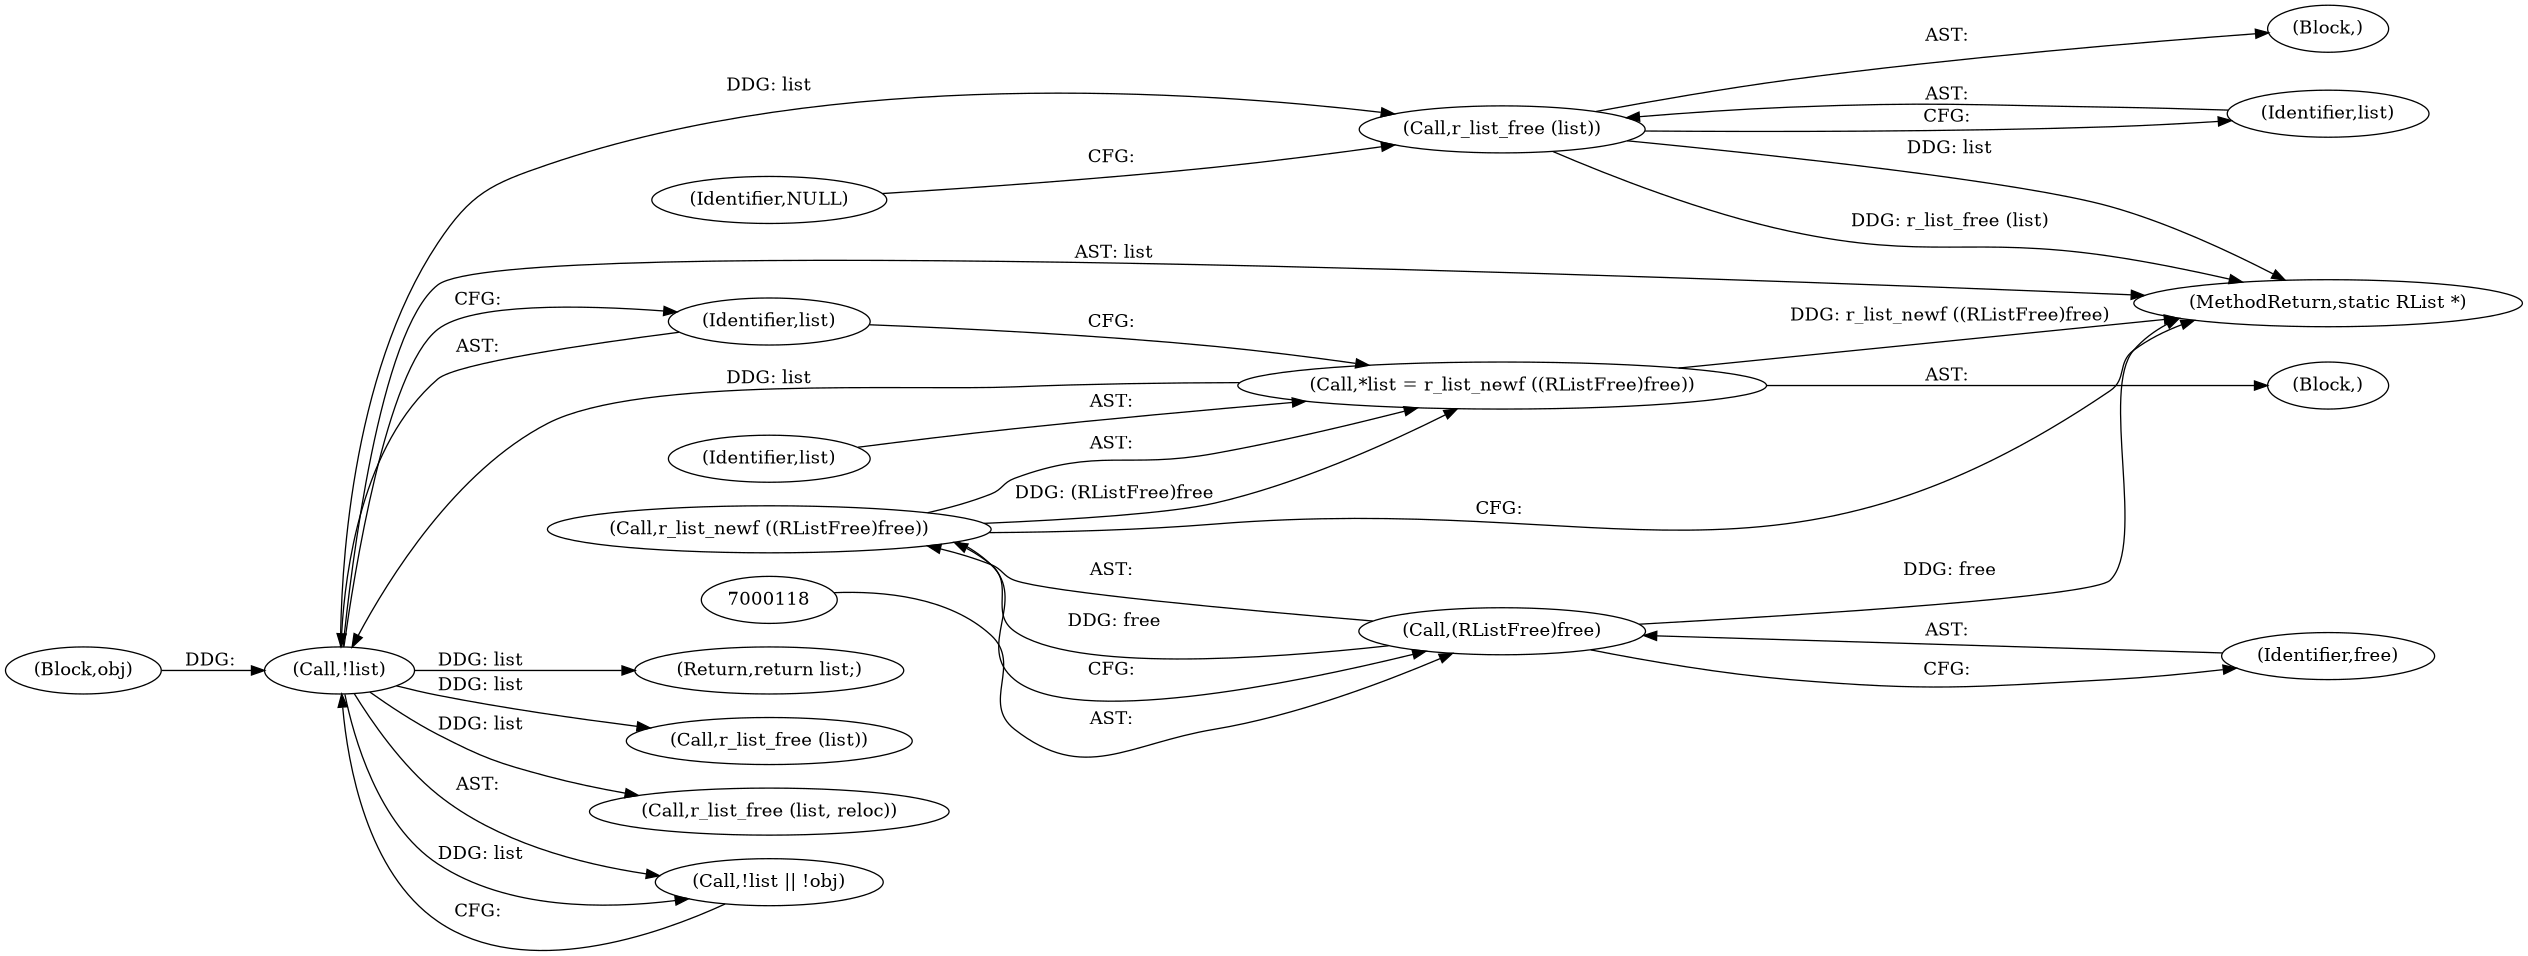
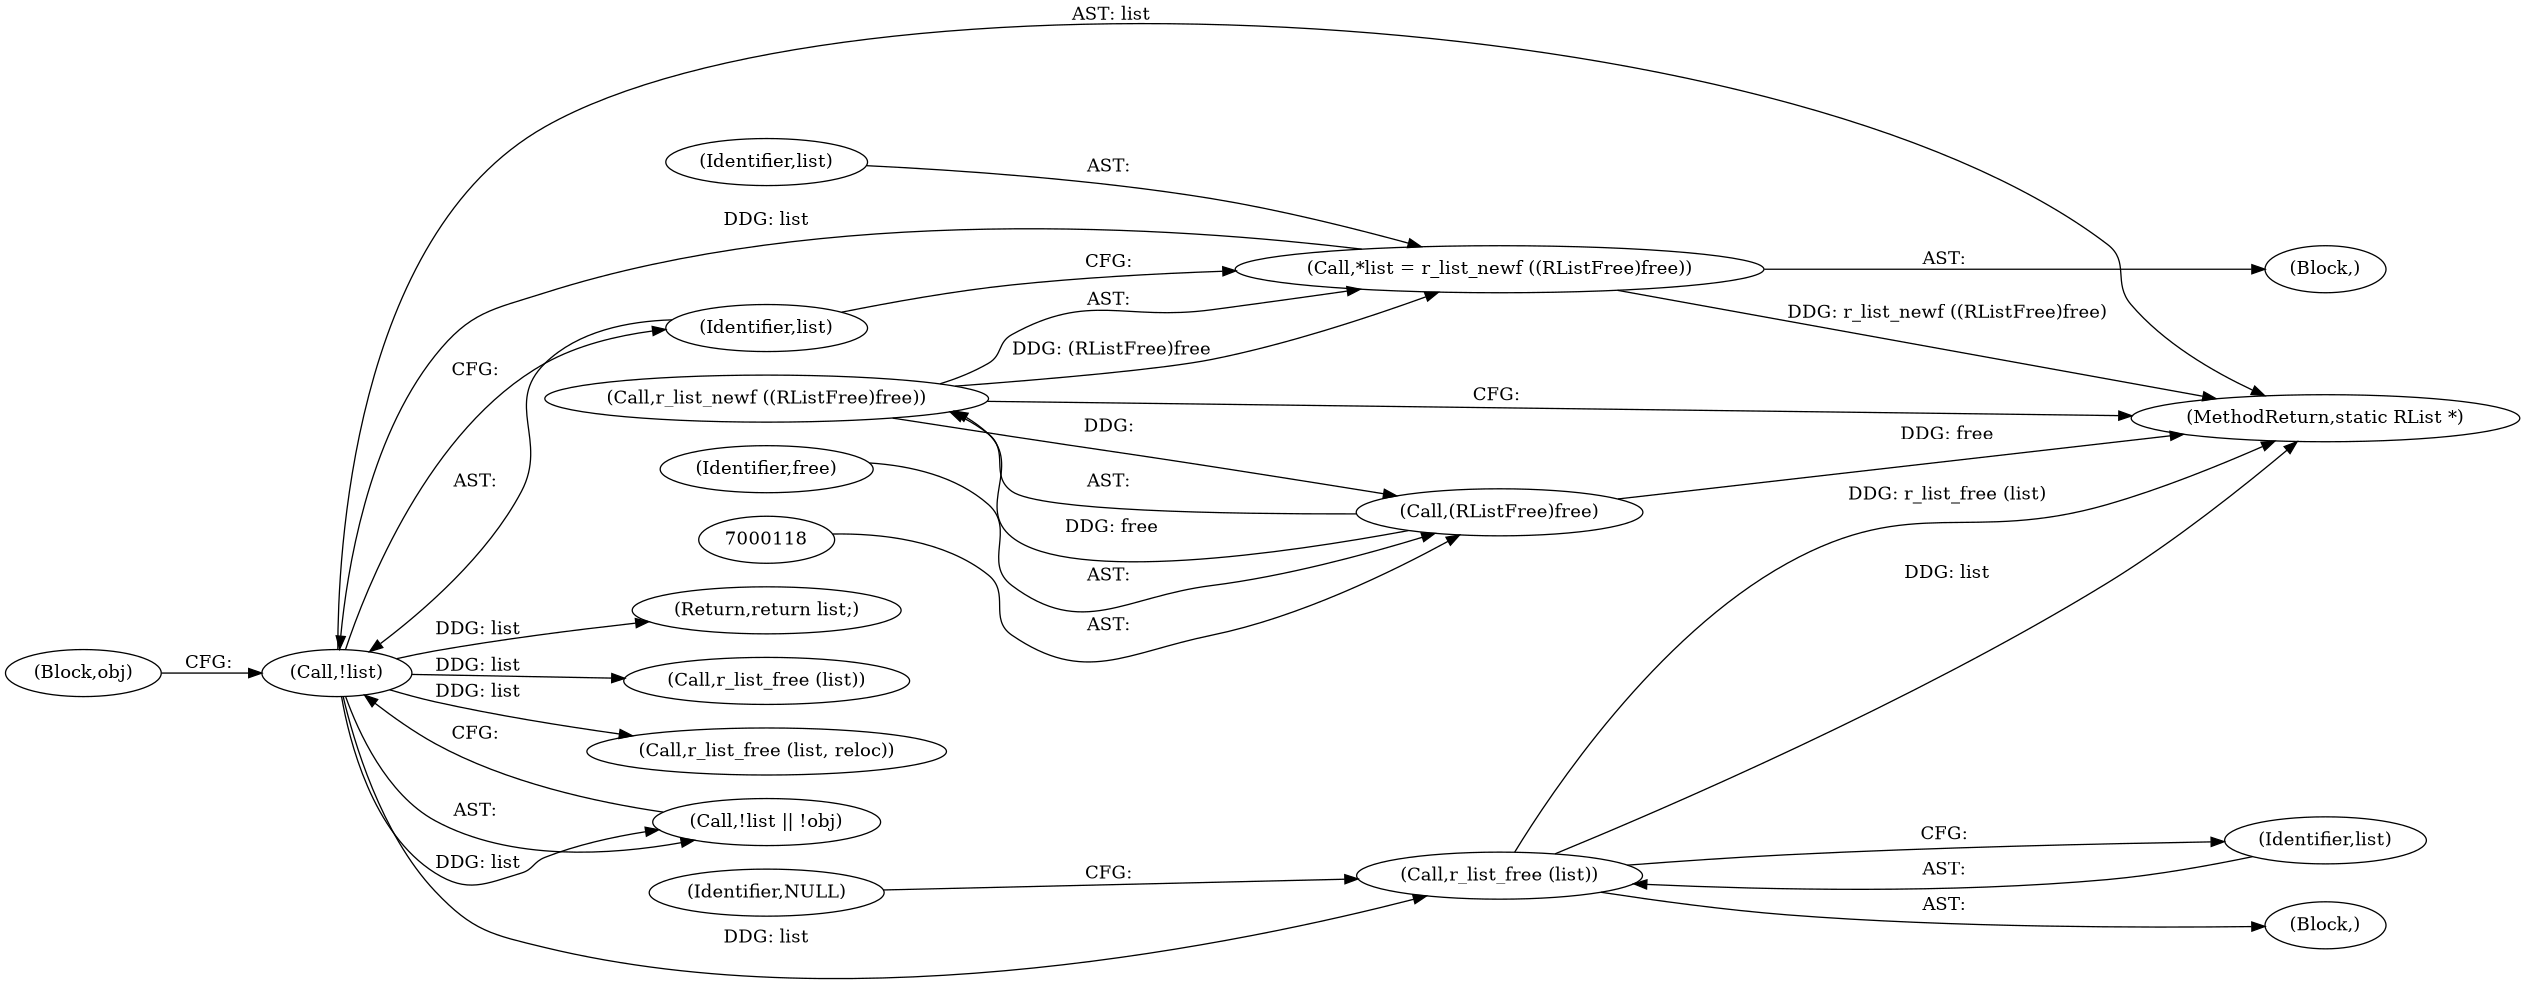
edge "(Block,obj)" -> "(Call,!list)": label "DDG: " -> "CFG: "
edge "(Call,r_list_newf ((RListFree)free))" -> "(Call,(RListFree)free)": label "CFG: " -> "DDG: "
edge "(Call,(RListFree)free)" -> "(Identifier,free)": removed, label "CFG:"
